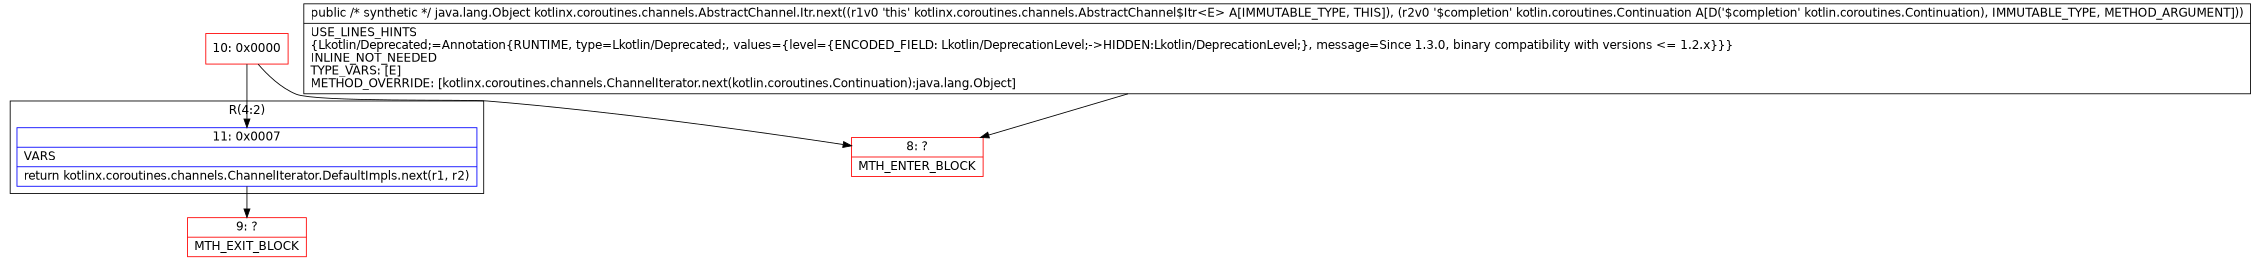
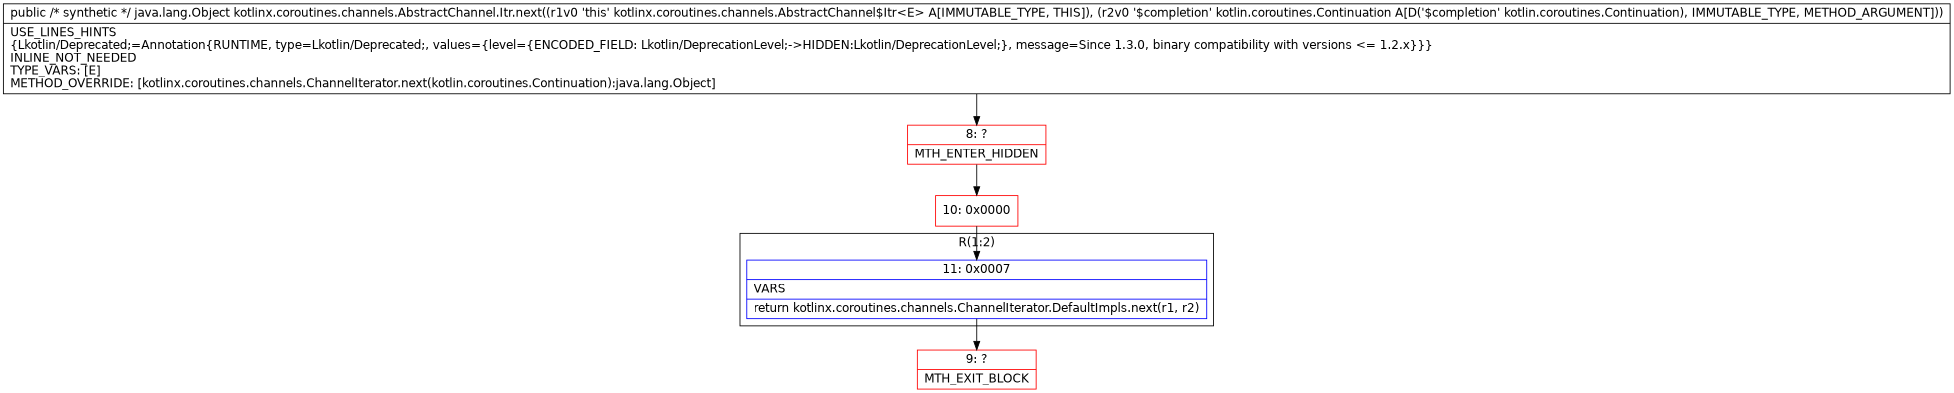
edge "10: 0x0000" -> "8: ?": reversed
cluster "R(4:2)": label "R(4:2)" -> "R(1:2)"
node "8: ?": text "MTH_ENTER_BLOCK" -> "MTH_ENTER_HIDDEN"
